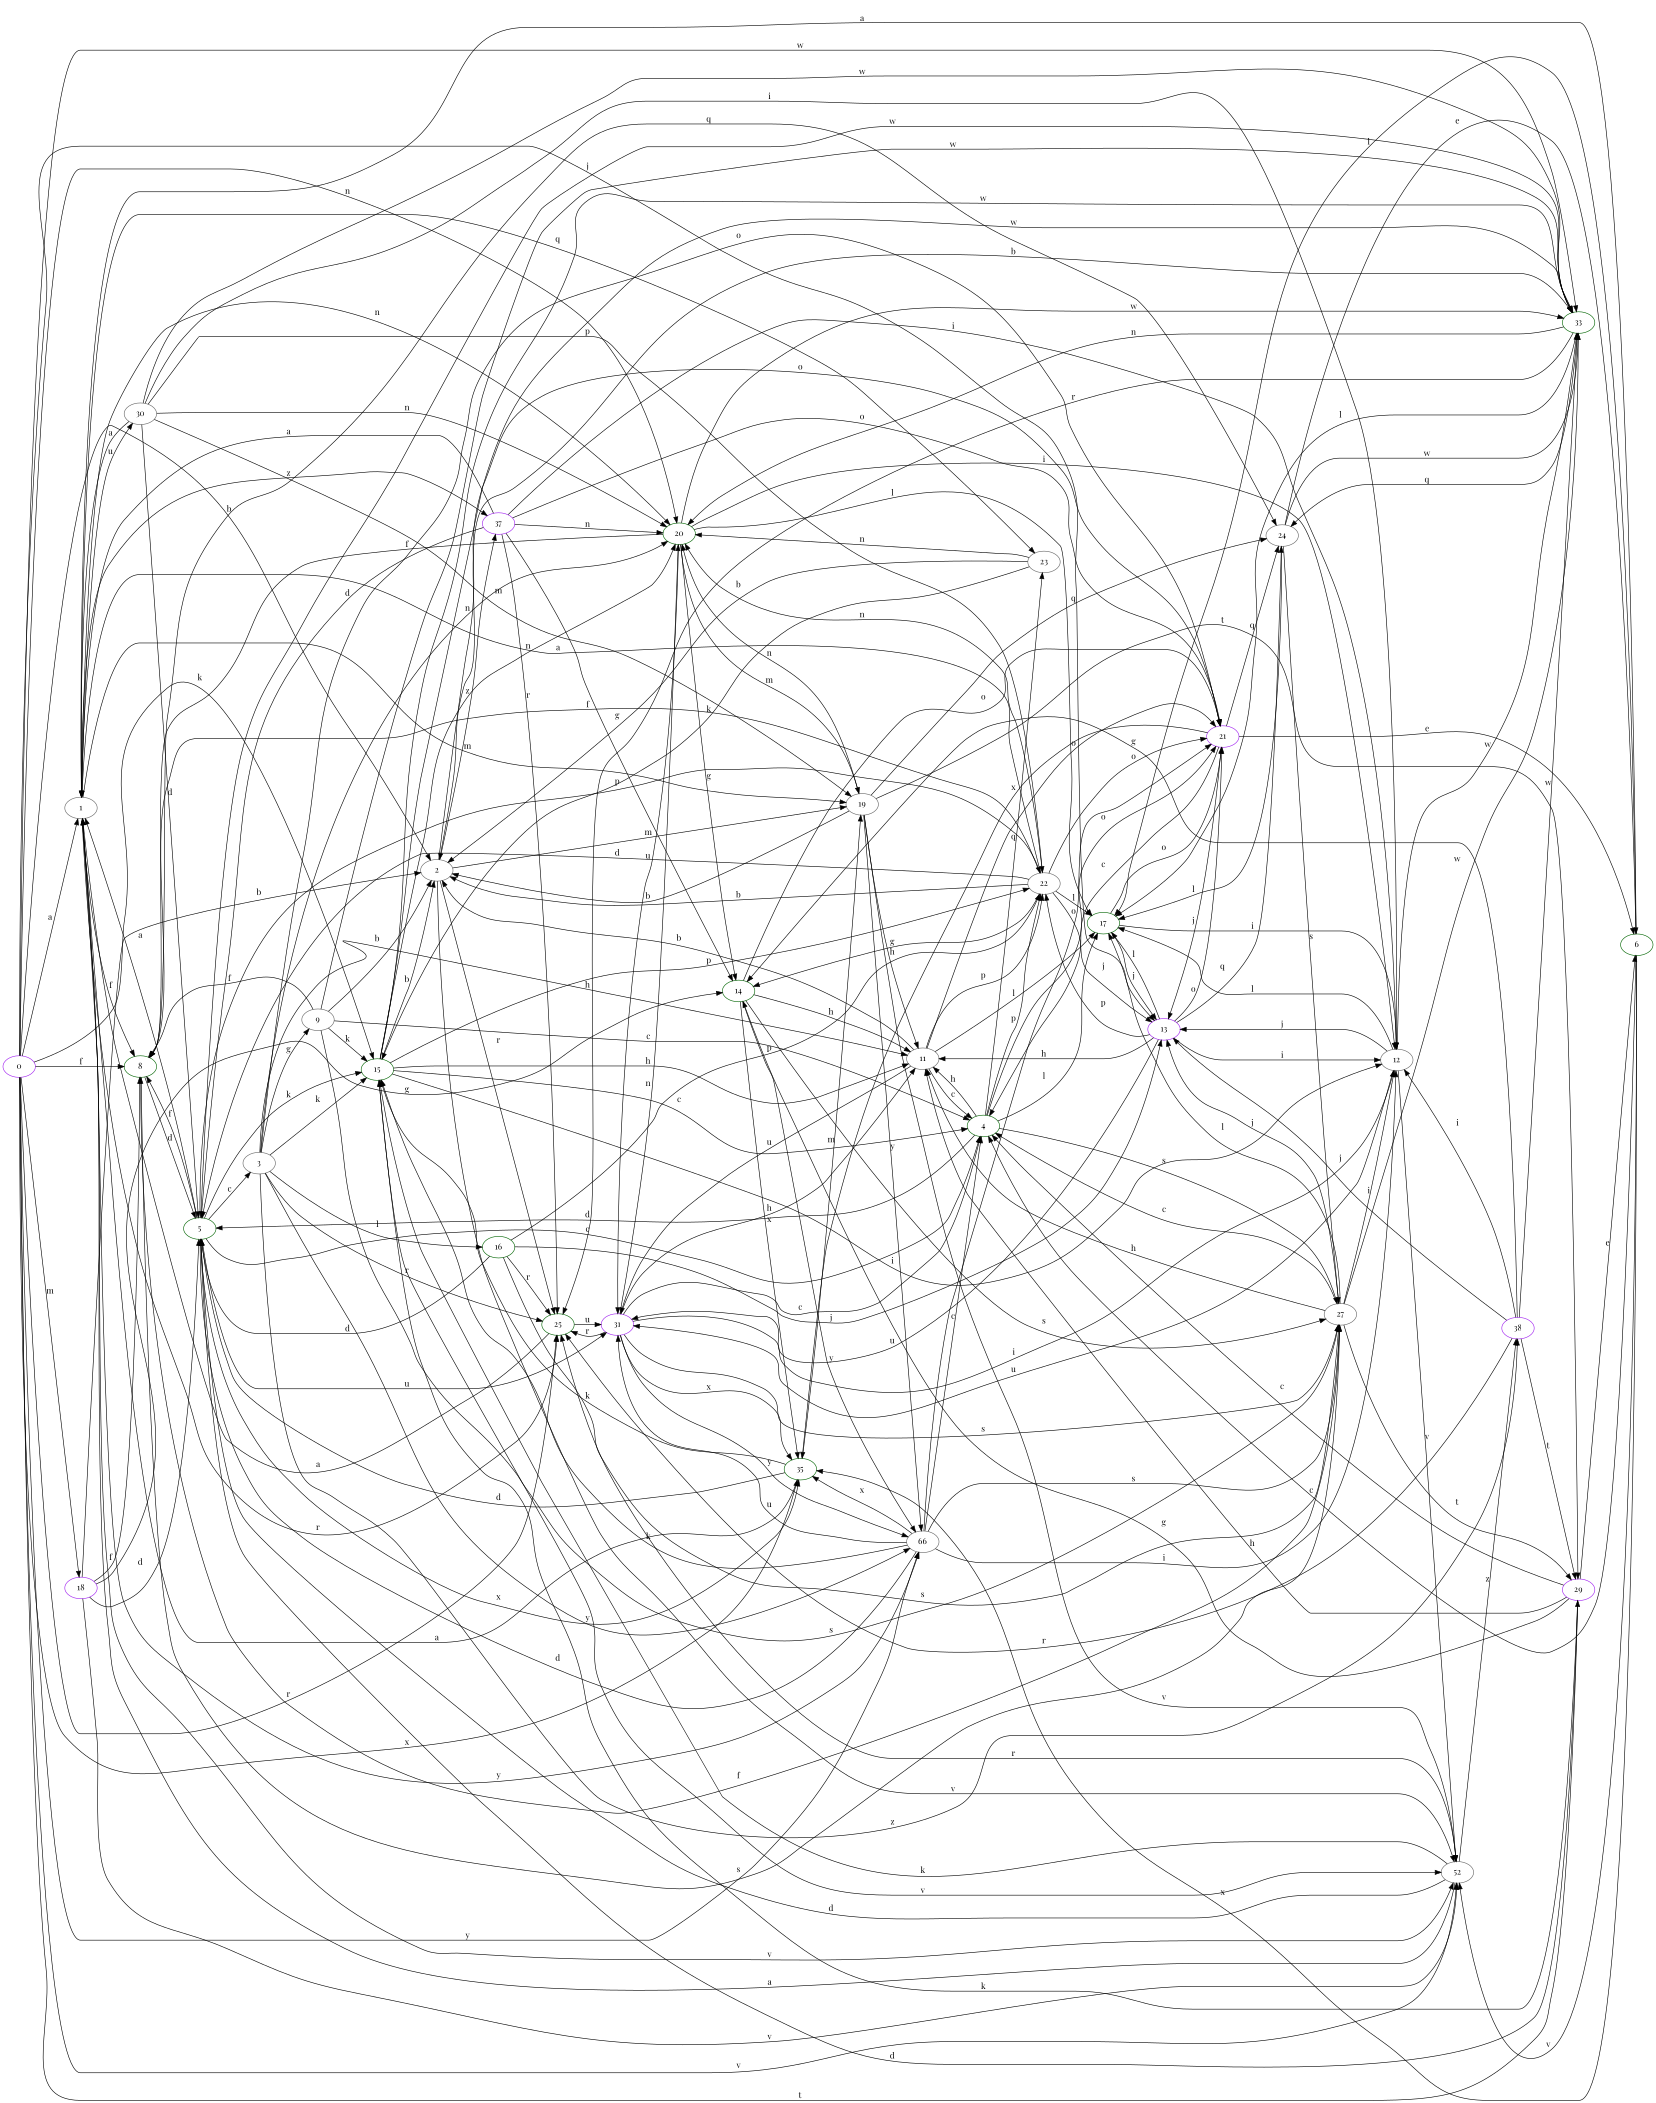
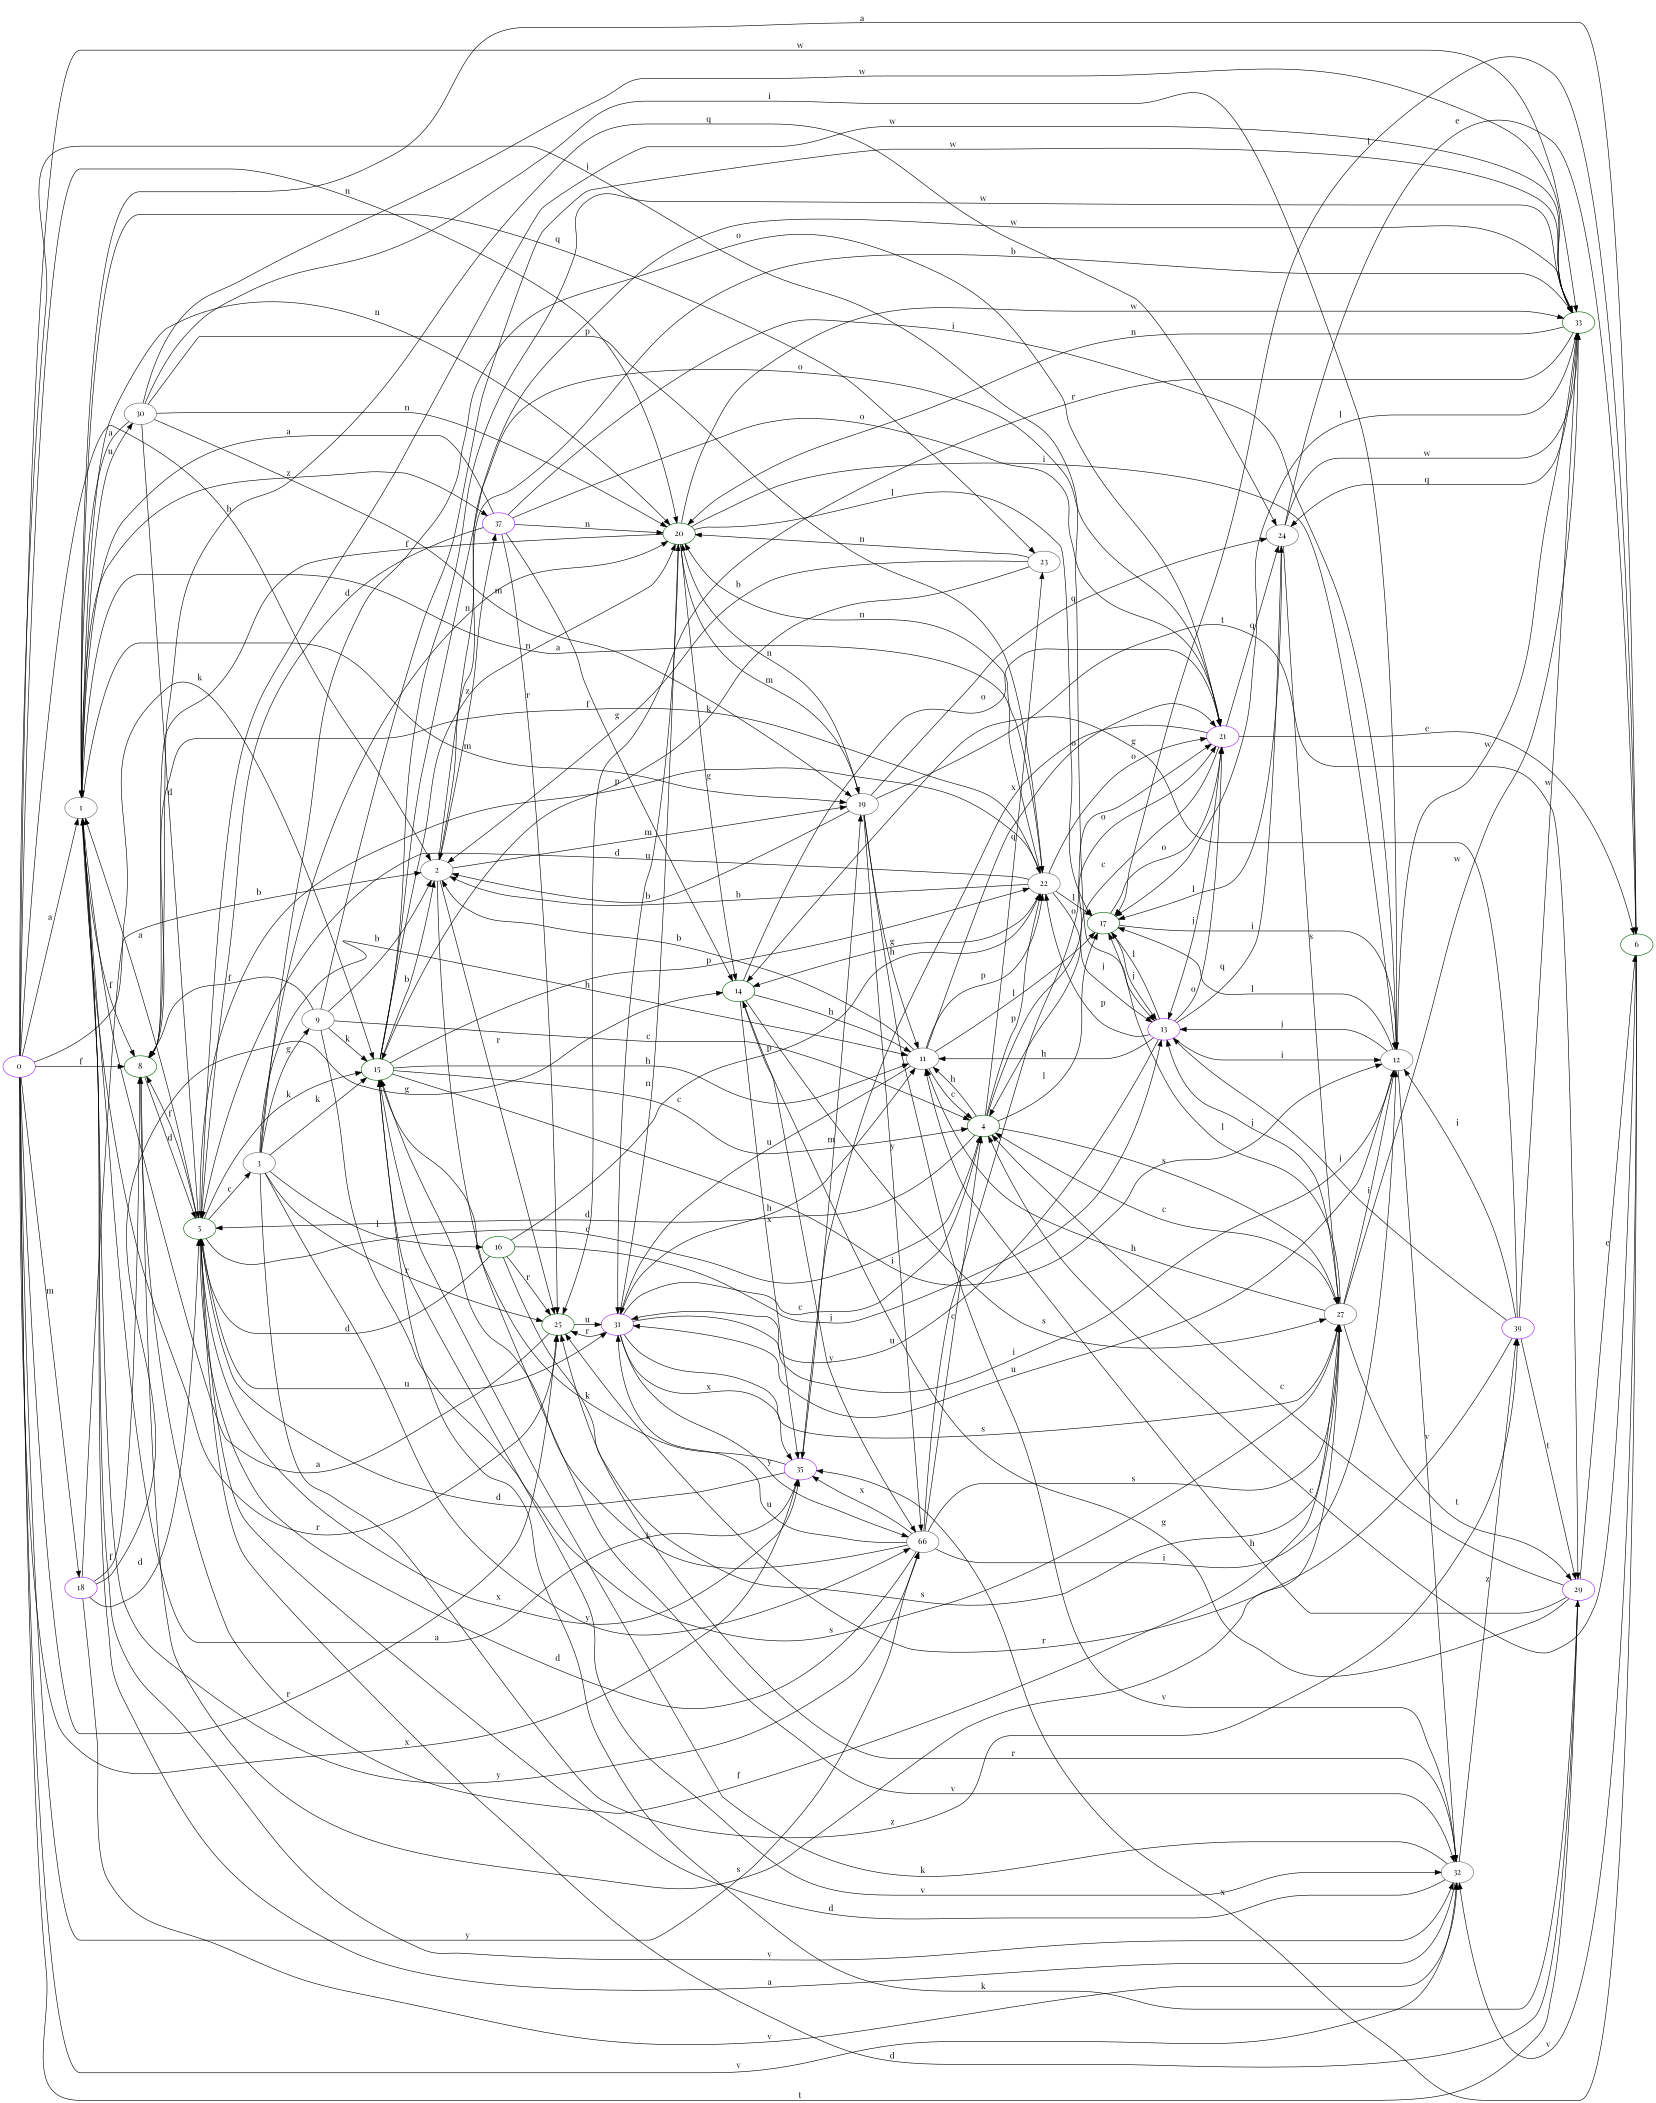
node "38": label "38" -> "39"
node "35": color darkgreen -> purple
node "52": label "52" -> "32"
